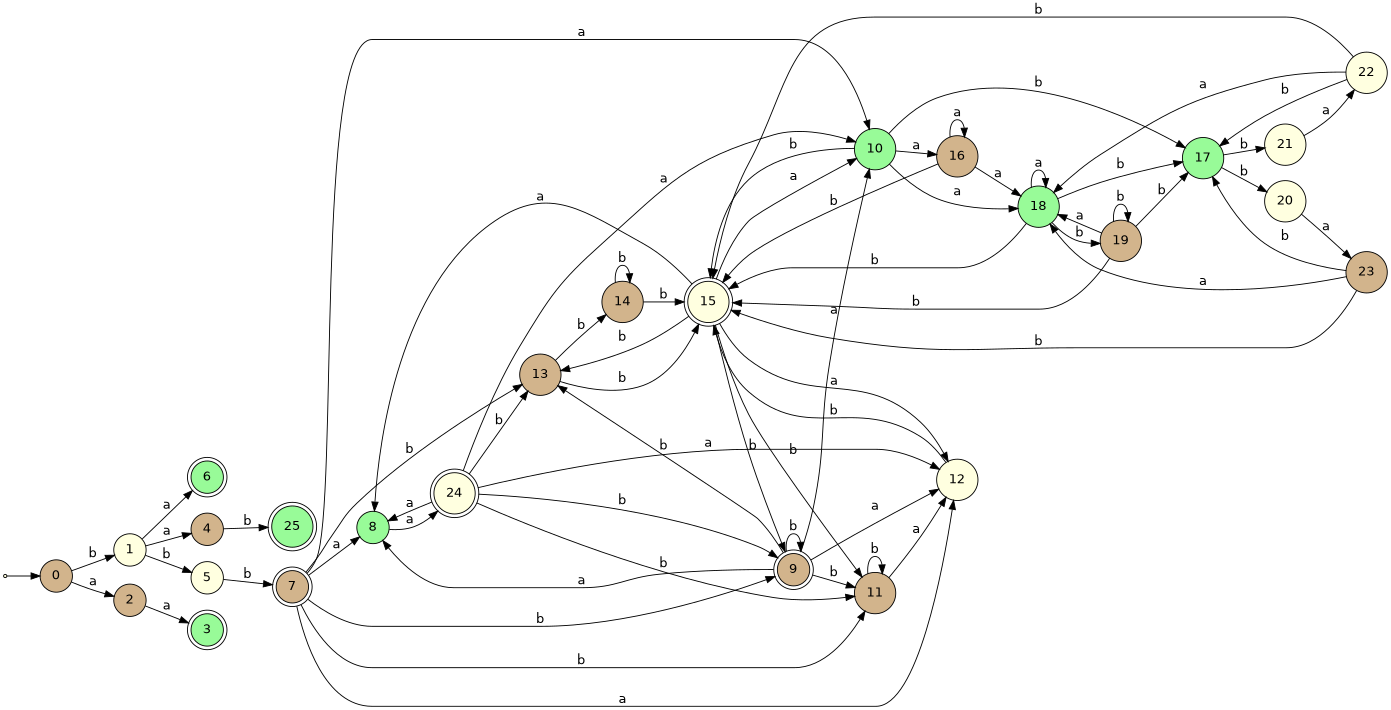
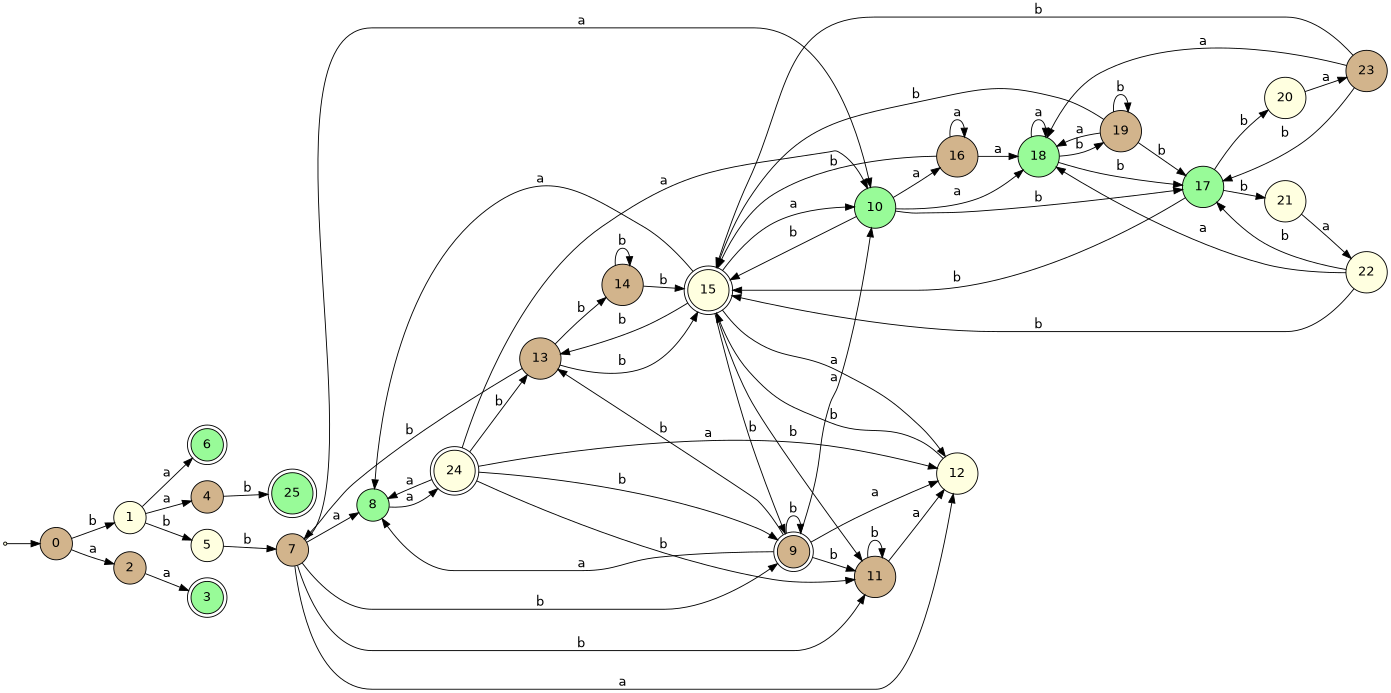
edge "18" -> "15": now "17" -> "15"
edge "7" -> "13": reversed
node "7": shape doublecircle -> circle
